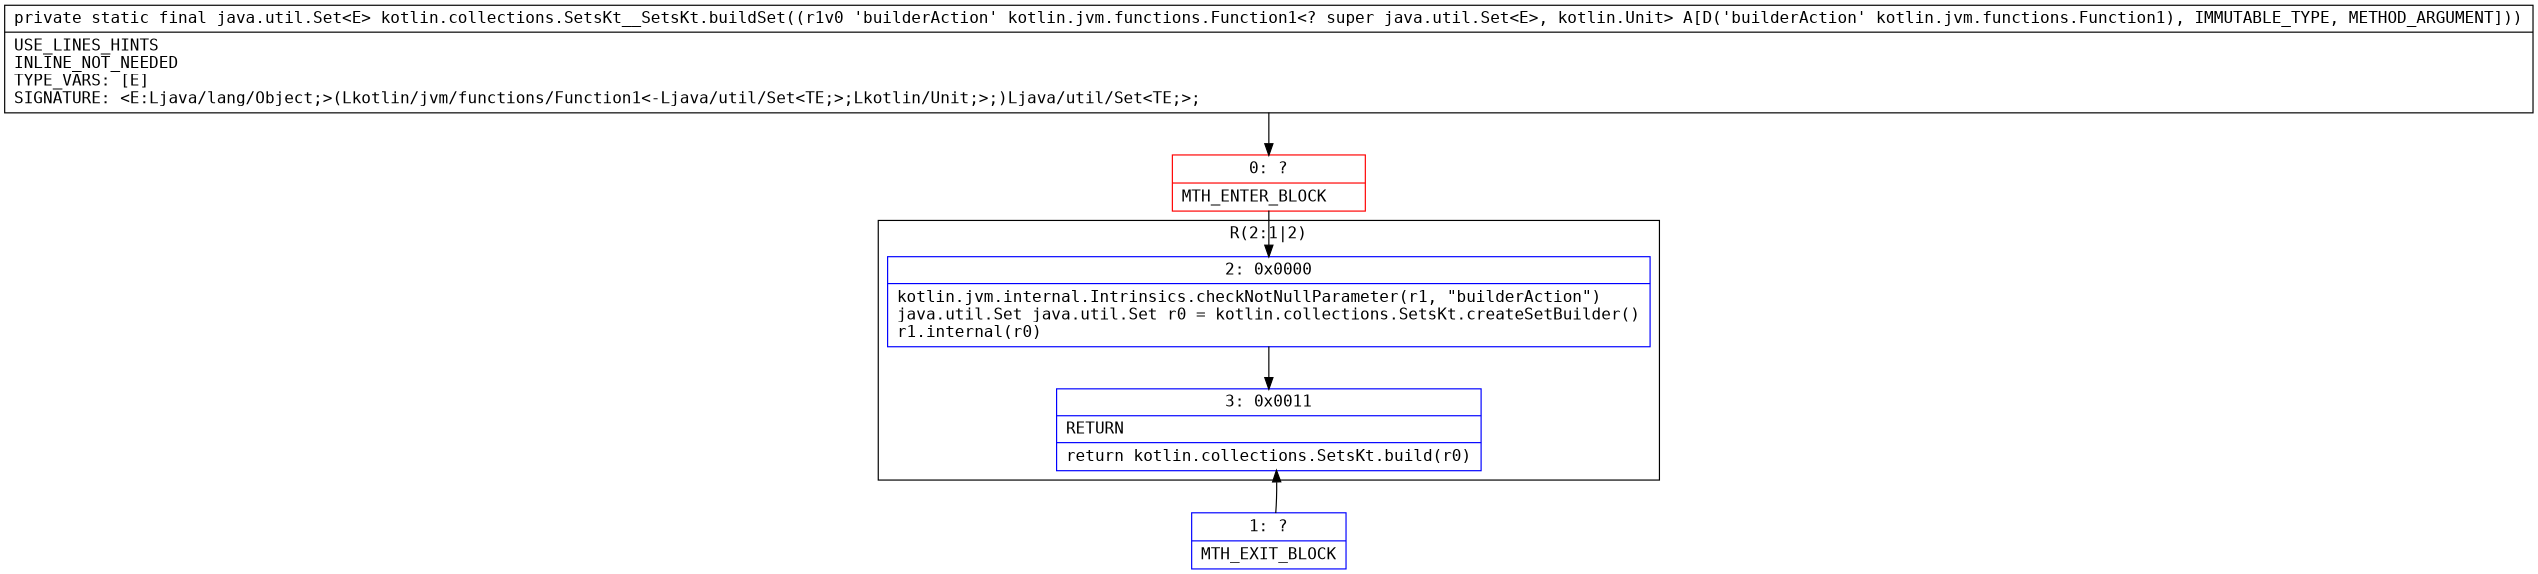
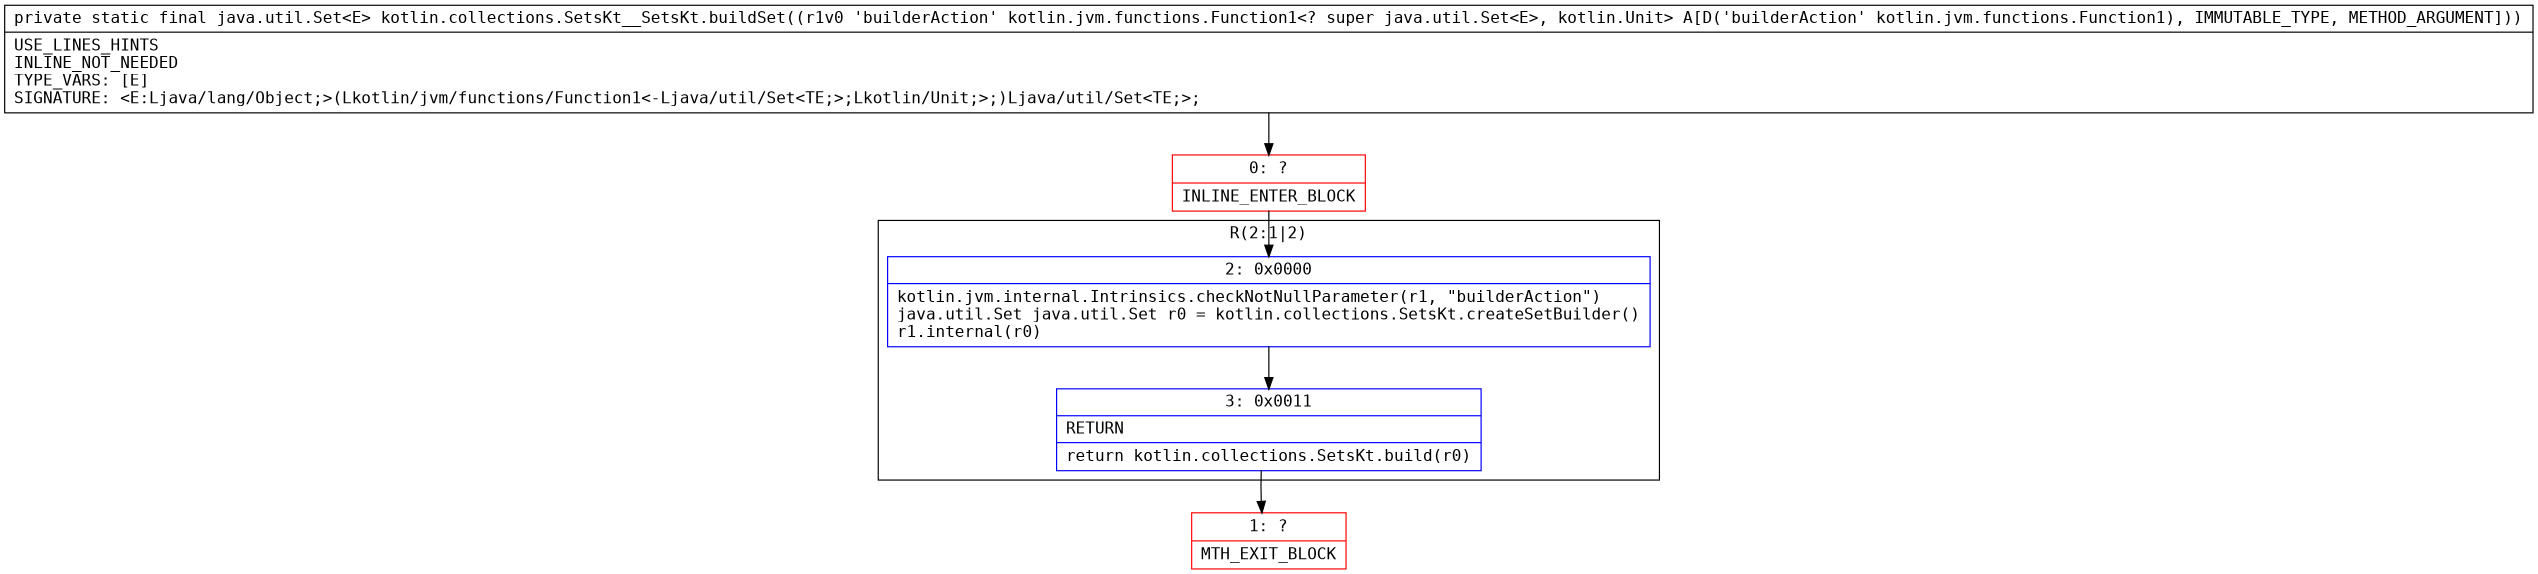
node "0: ?": text "MTH_ENTER_BLOCK" -> "INLINE_ENTER_BLOCK"
edge "1: ?" -> "3: 0x0011": reversed
node "1: ?": color blue -> red
